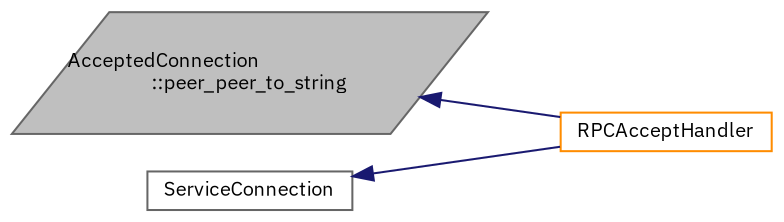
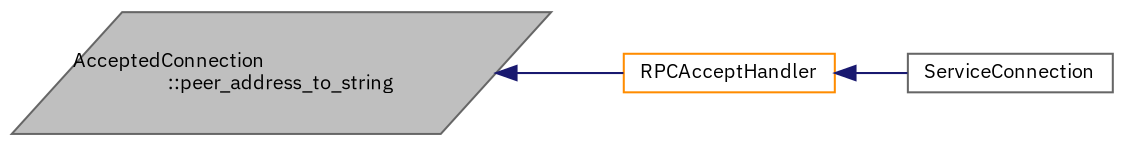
node "AcceptedConnection ::peer_peer_to_string": label "AcceptedConnection ::peer_peer_to_string" -> "AcceptedConnection ::peer_address_to_string"
edge "RPCAcceptHandler" -> "ServiceConnection": reversed
